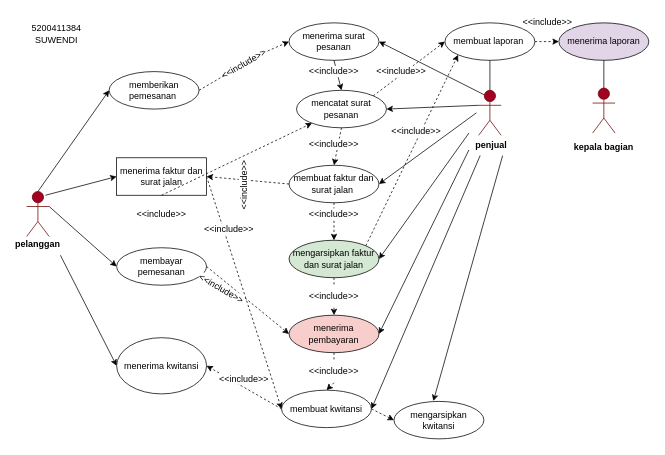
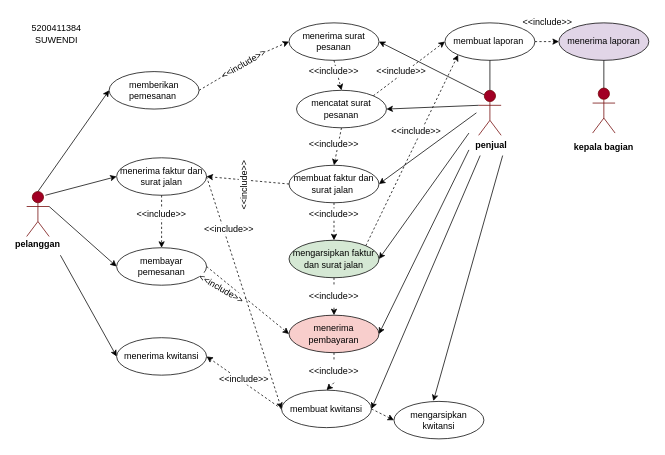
edge "menerima surat pesanan" -> "mencatat surat pesanan": style solid -> dashed
node "menerima faktur dan surat jalan": shape rectangle -> ellipse
edge "menerima faktur dan surat jalan" -> "mencatat surat pesanan": now "menerima faktur dan surat jalan" -> "membayar pemesanan"
node "menerima kwitansi": size 90x56 -> 90x38
